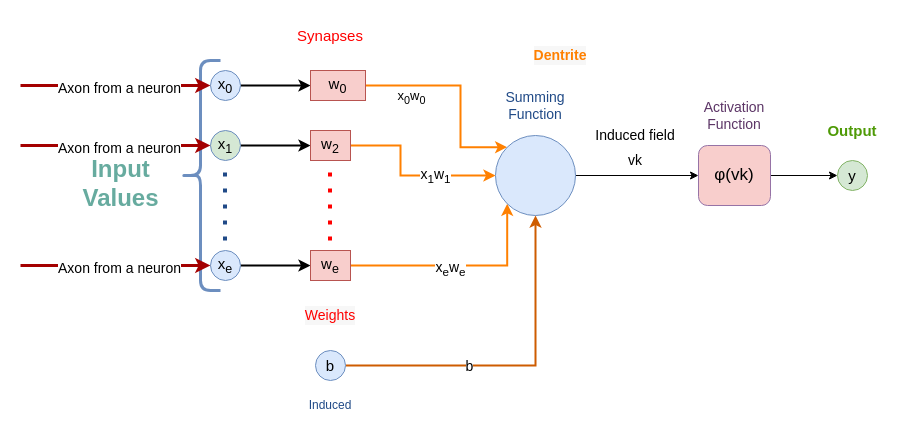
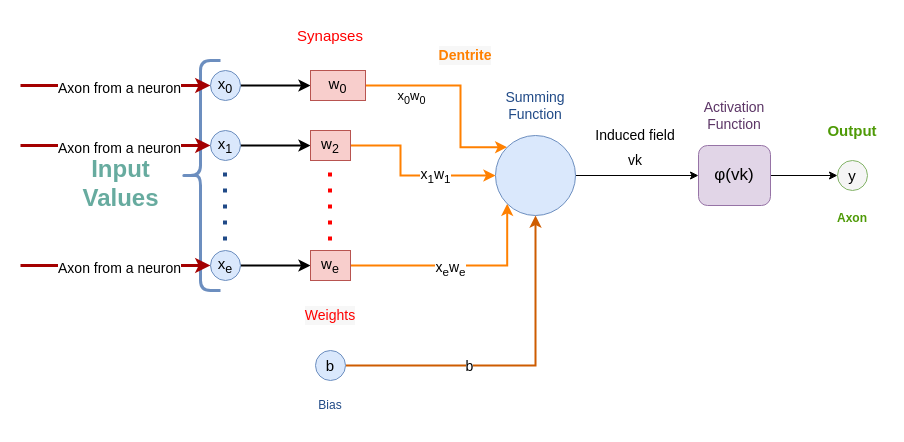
node "Dentrite": moved (561, 56) -> (466, 56)
node "x1": fillcolor #d5e8d4 -> #dae8fc
node "φ(vk)": fillcolor #f8cecc -> #e1d5e7
node "y": fillcolor #d5e8d4 -> #f5f5f5
node "Axon": added
node "Induced": label "Induced" -> "Bias"
